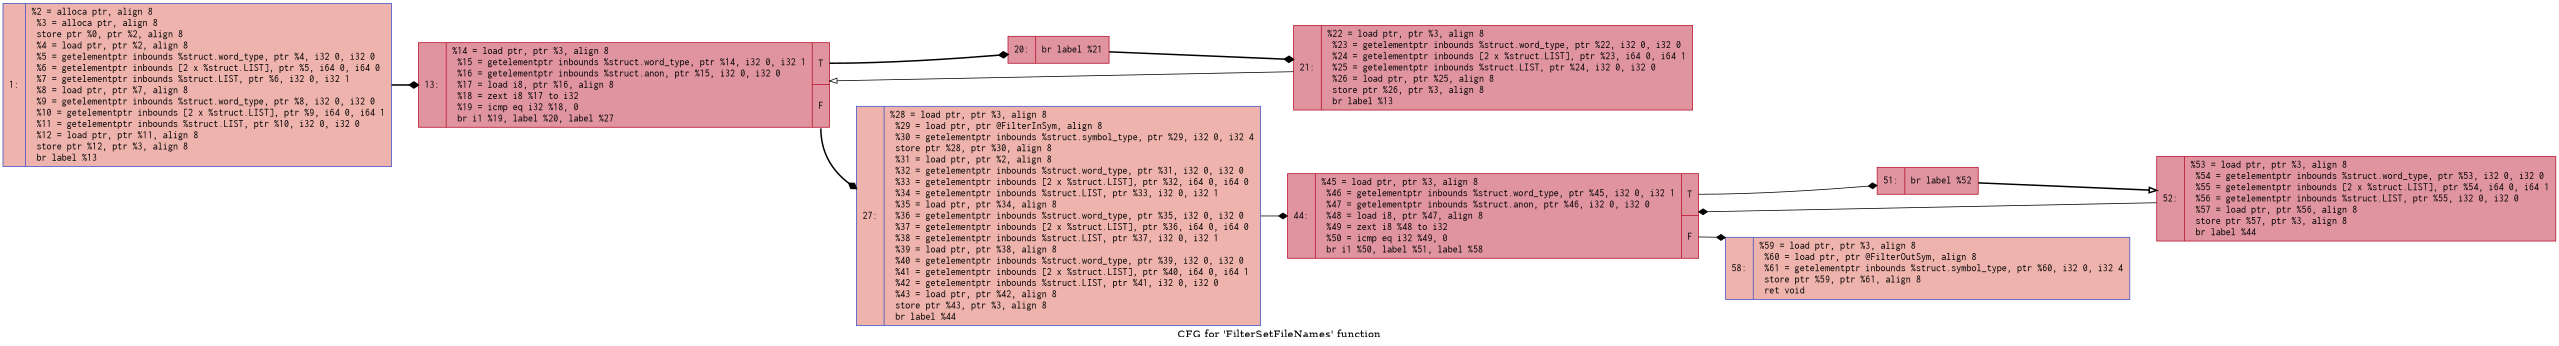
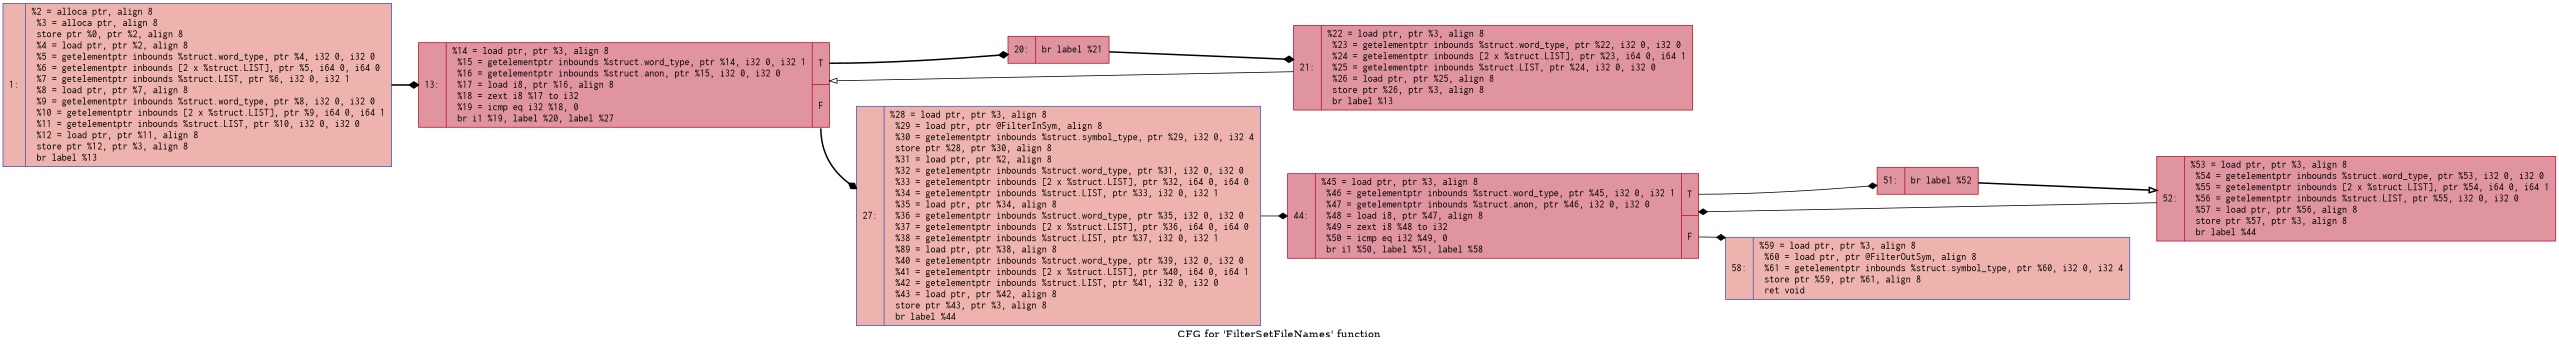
node "27:": text "%39 = load ptr, ptr %38, align 8" -> "%89 = load ptr, ptr %38, align 8"
